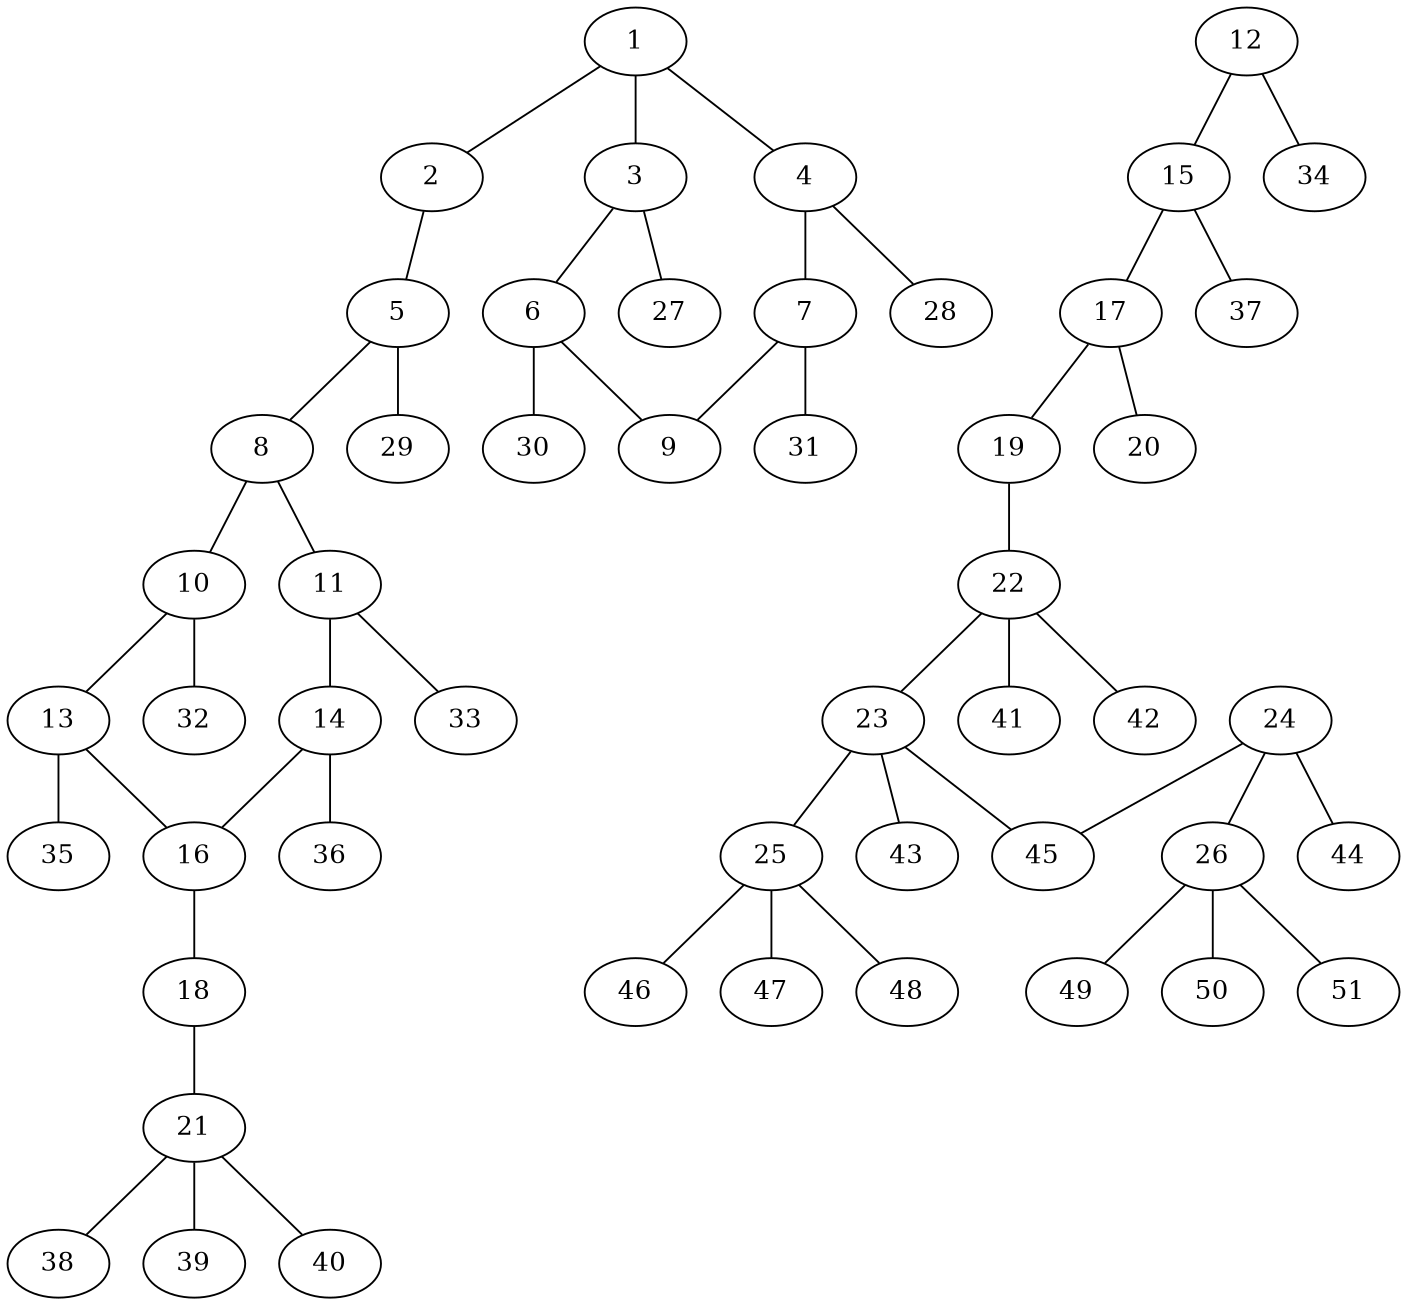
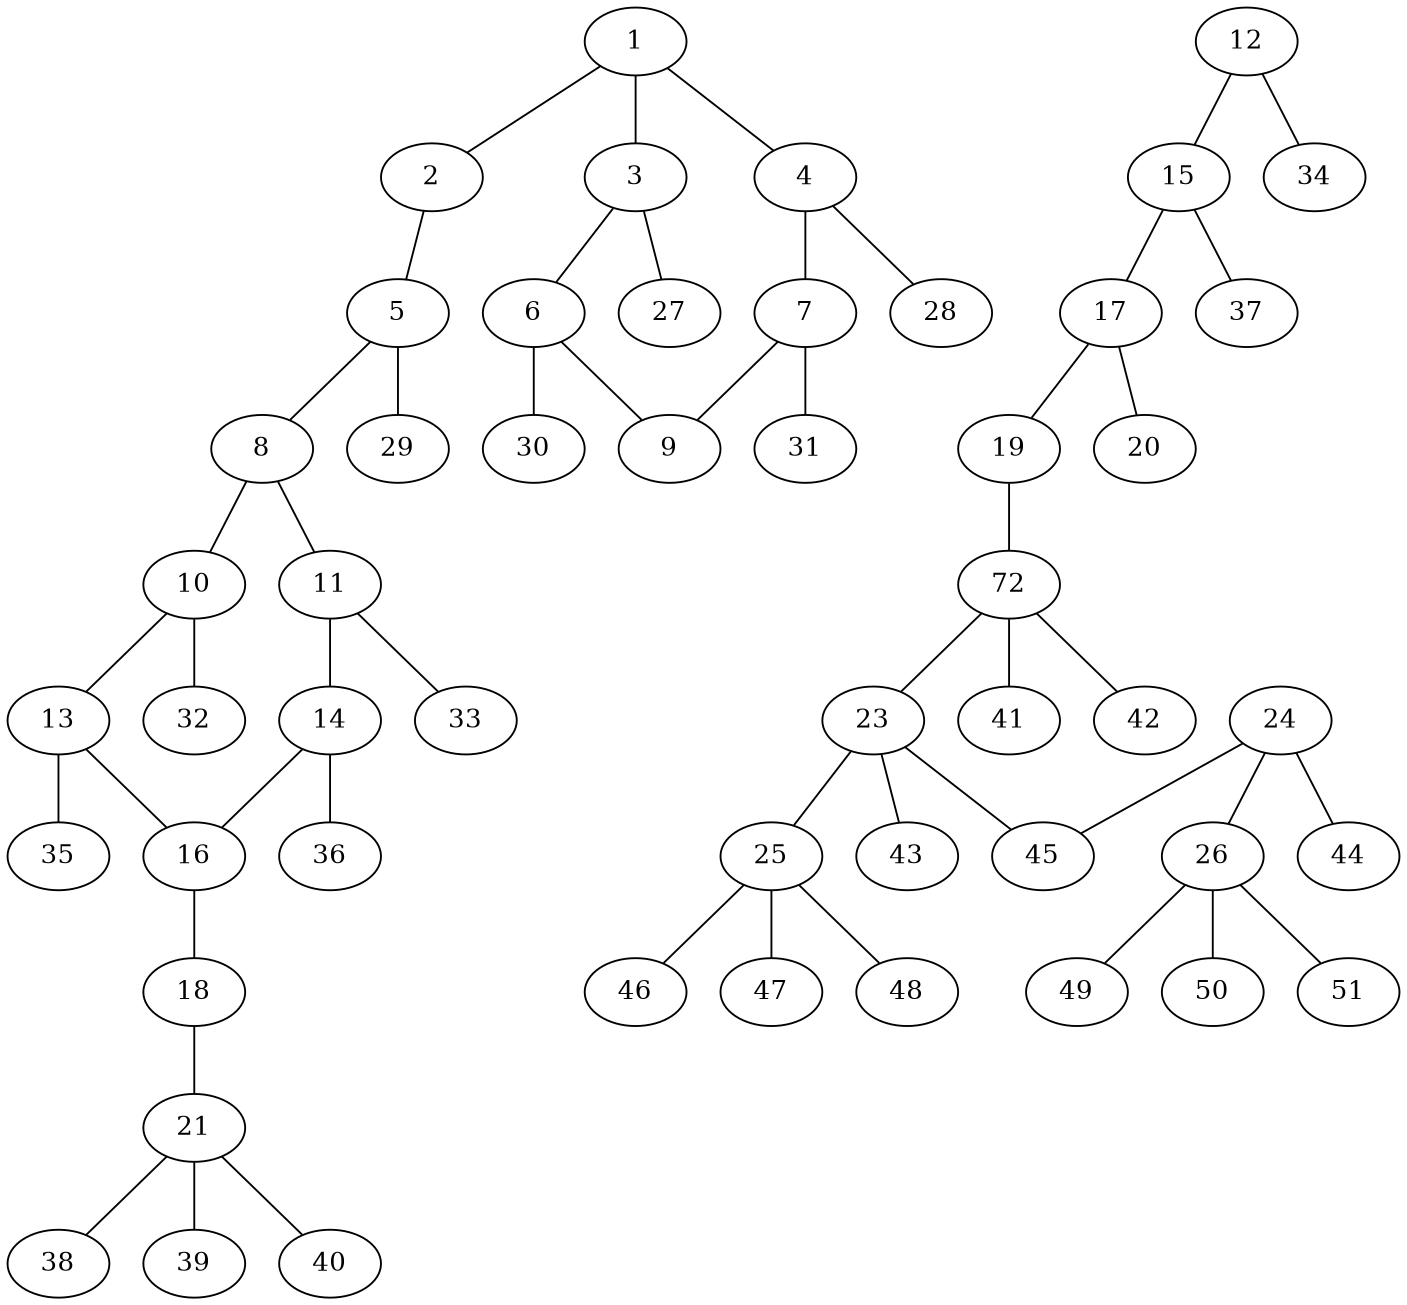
node "22": label "22" -> "72"
